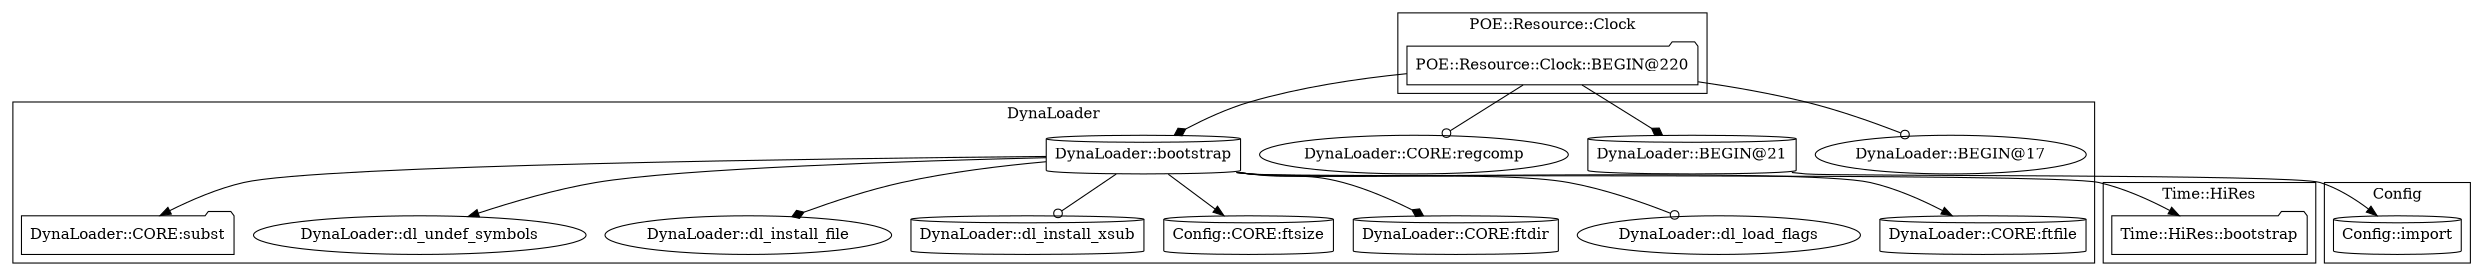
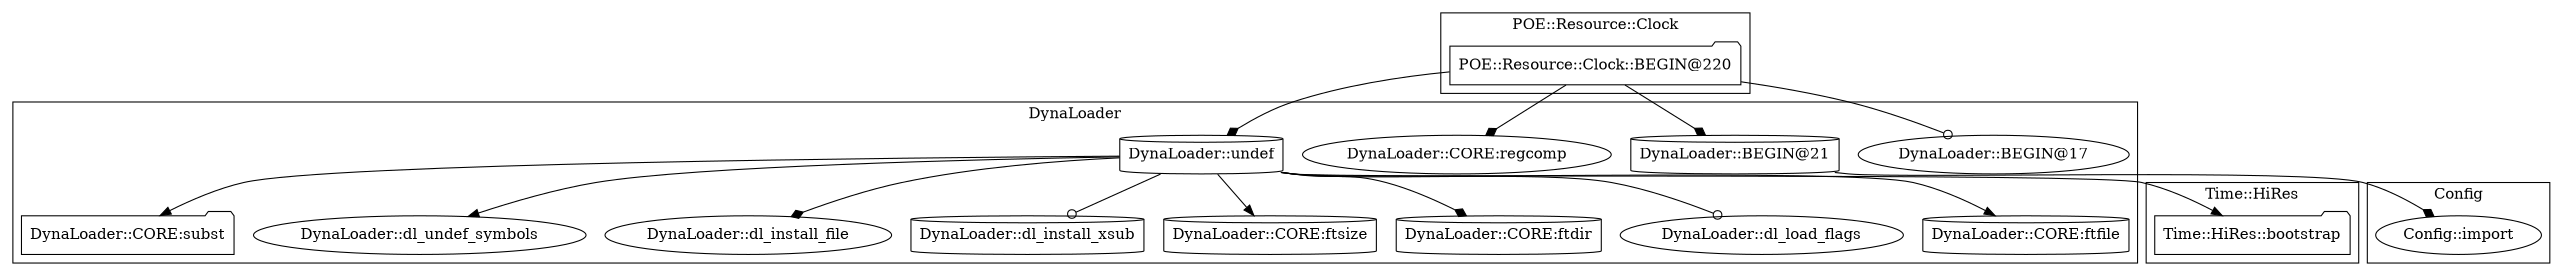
edge "POE::Resource::Clock::BEGIN@220" -> "DynaLoader::CORE:regcomp": arrowhead odot -> diamond
node "DynaLoader::bootstrap": label "DynaLoader::bootstrap" -> "DynaLoader::undef"
edge "DynaLoader::BEGIN@21" -> "Config::import": arrowhead normal -> diamond
node "Config::CORE:ftsize": label "Config::CORE:ftsize" -> "DynaLoader::CORE:ftsize"
node "Config::import": shape cylinder -> ellipse
